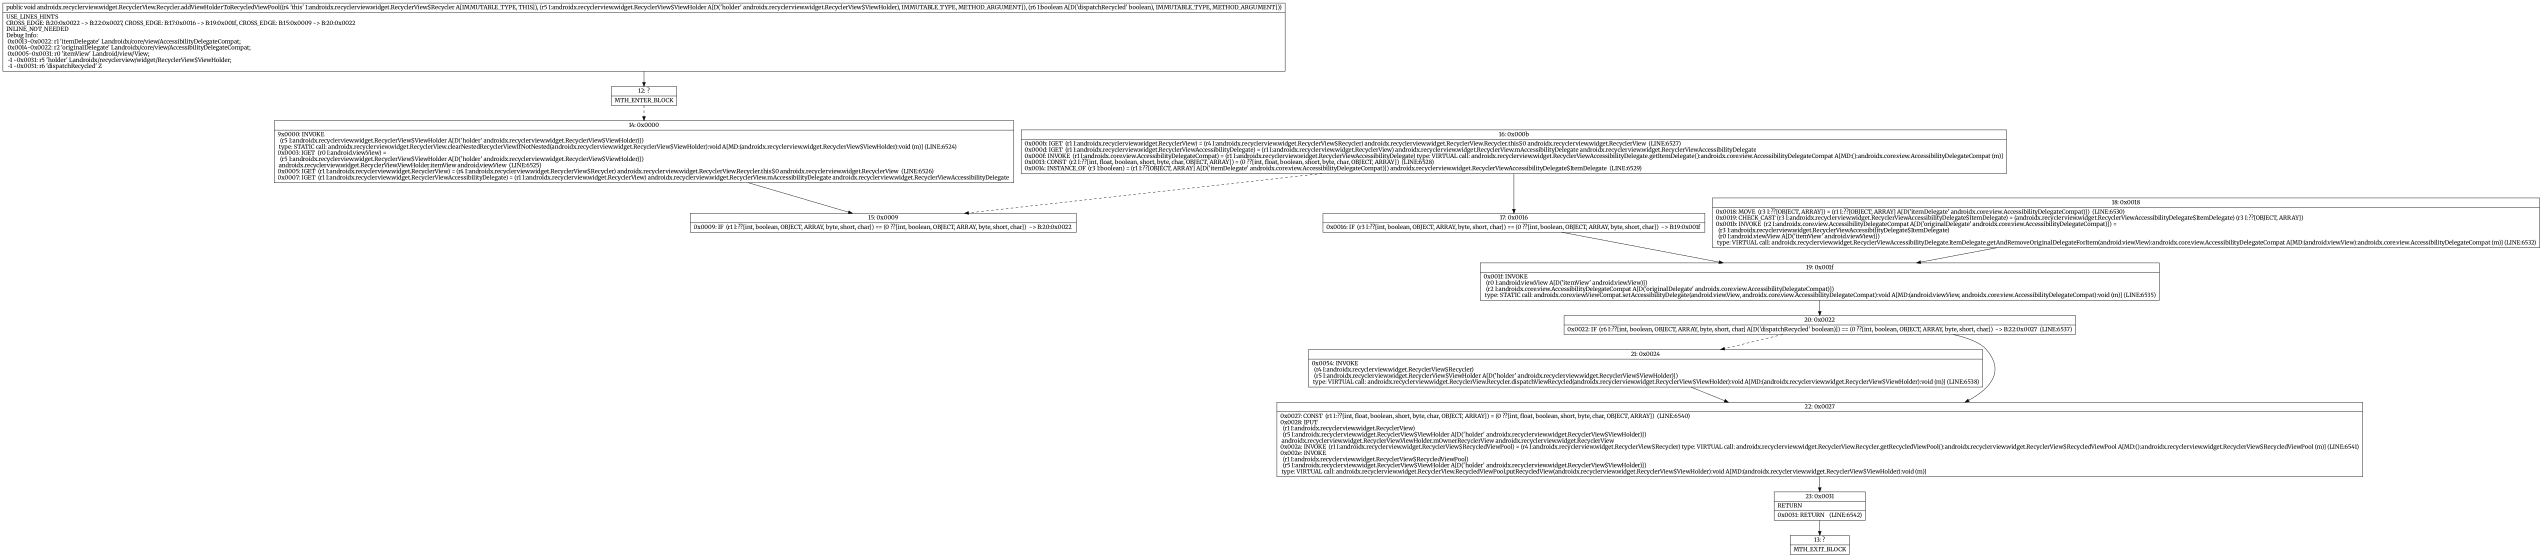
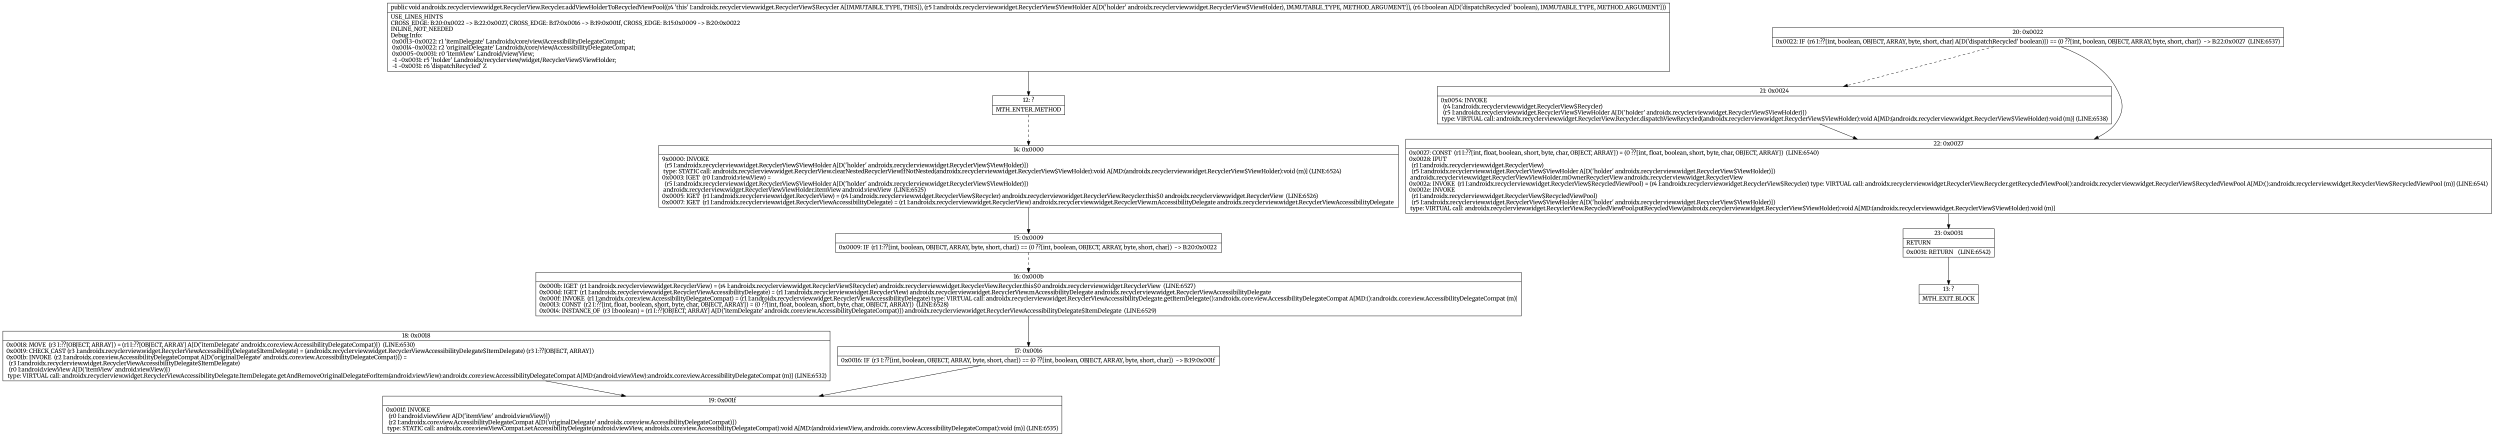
node "12: ?": text "MTH_ENTER_BLOCK" -> "MTH_ENTER_METHOD"
edge "16: 0x000b" -> "15: 0x0009": reversed
edge "19: 0x001f" -> "20: 0x0022": removed
